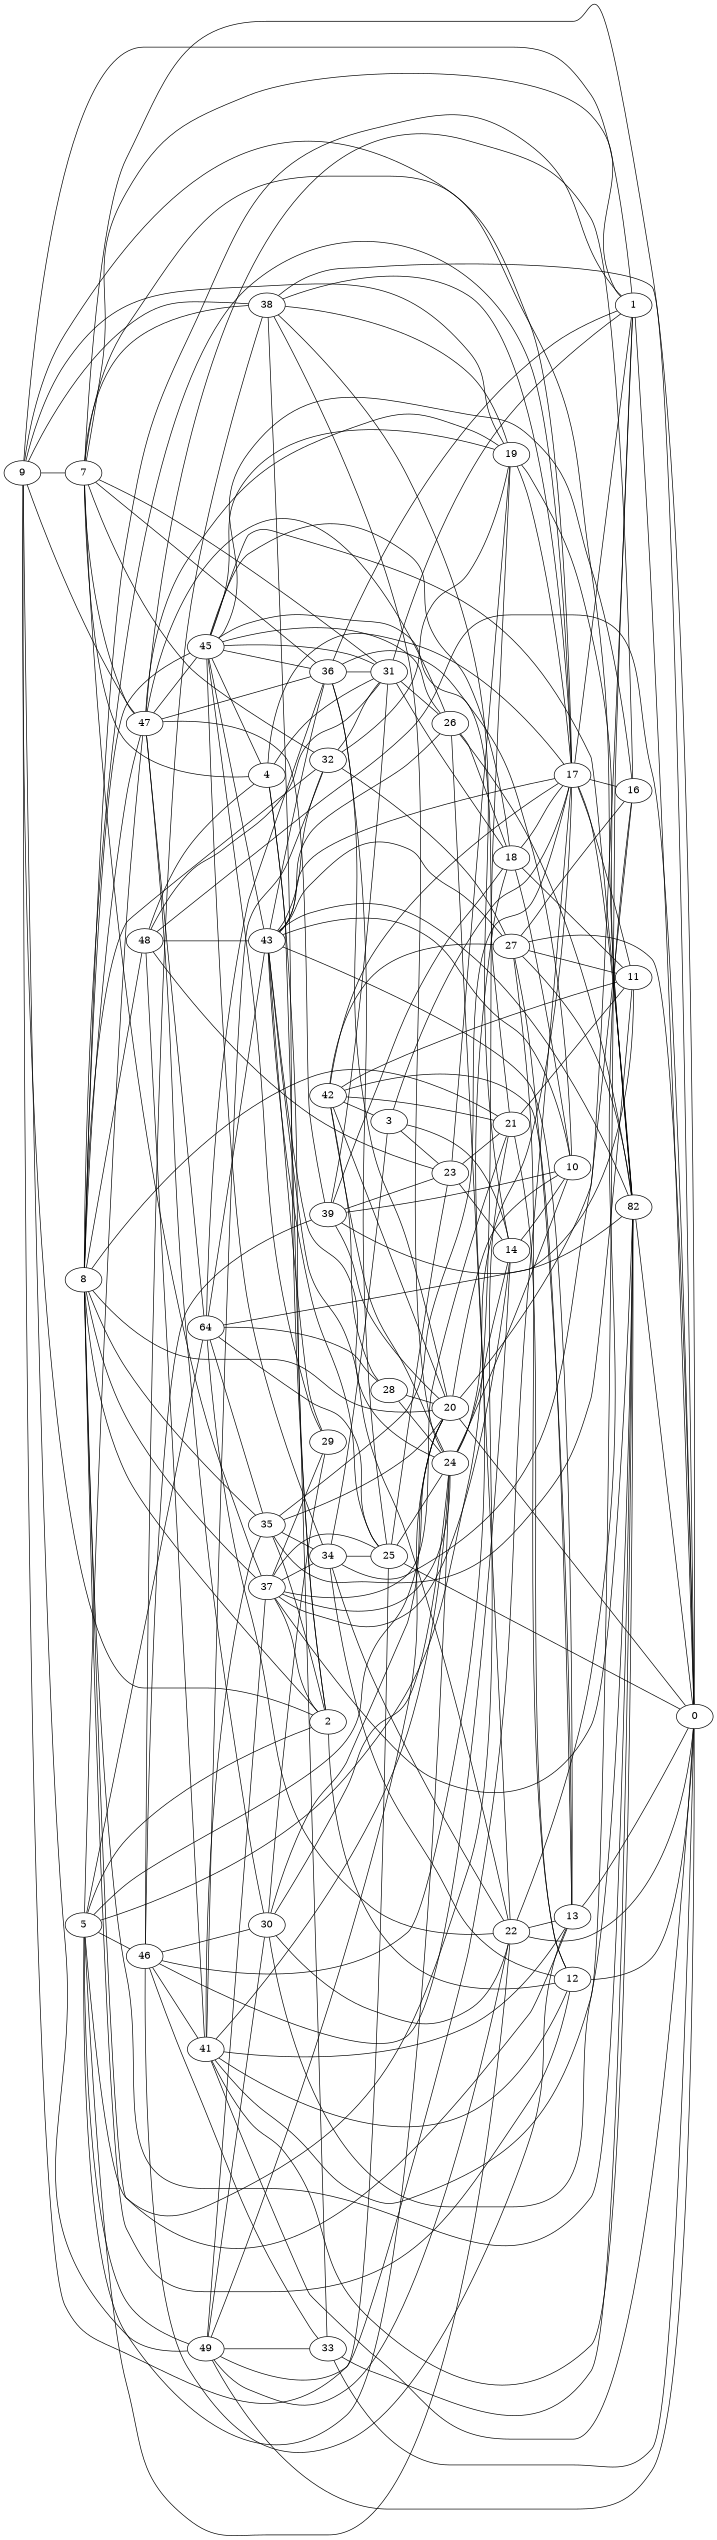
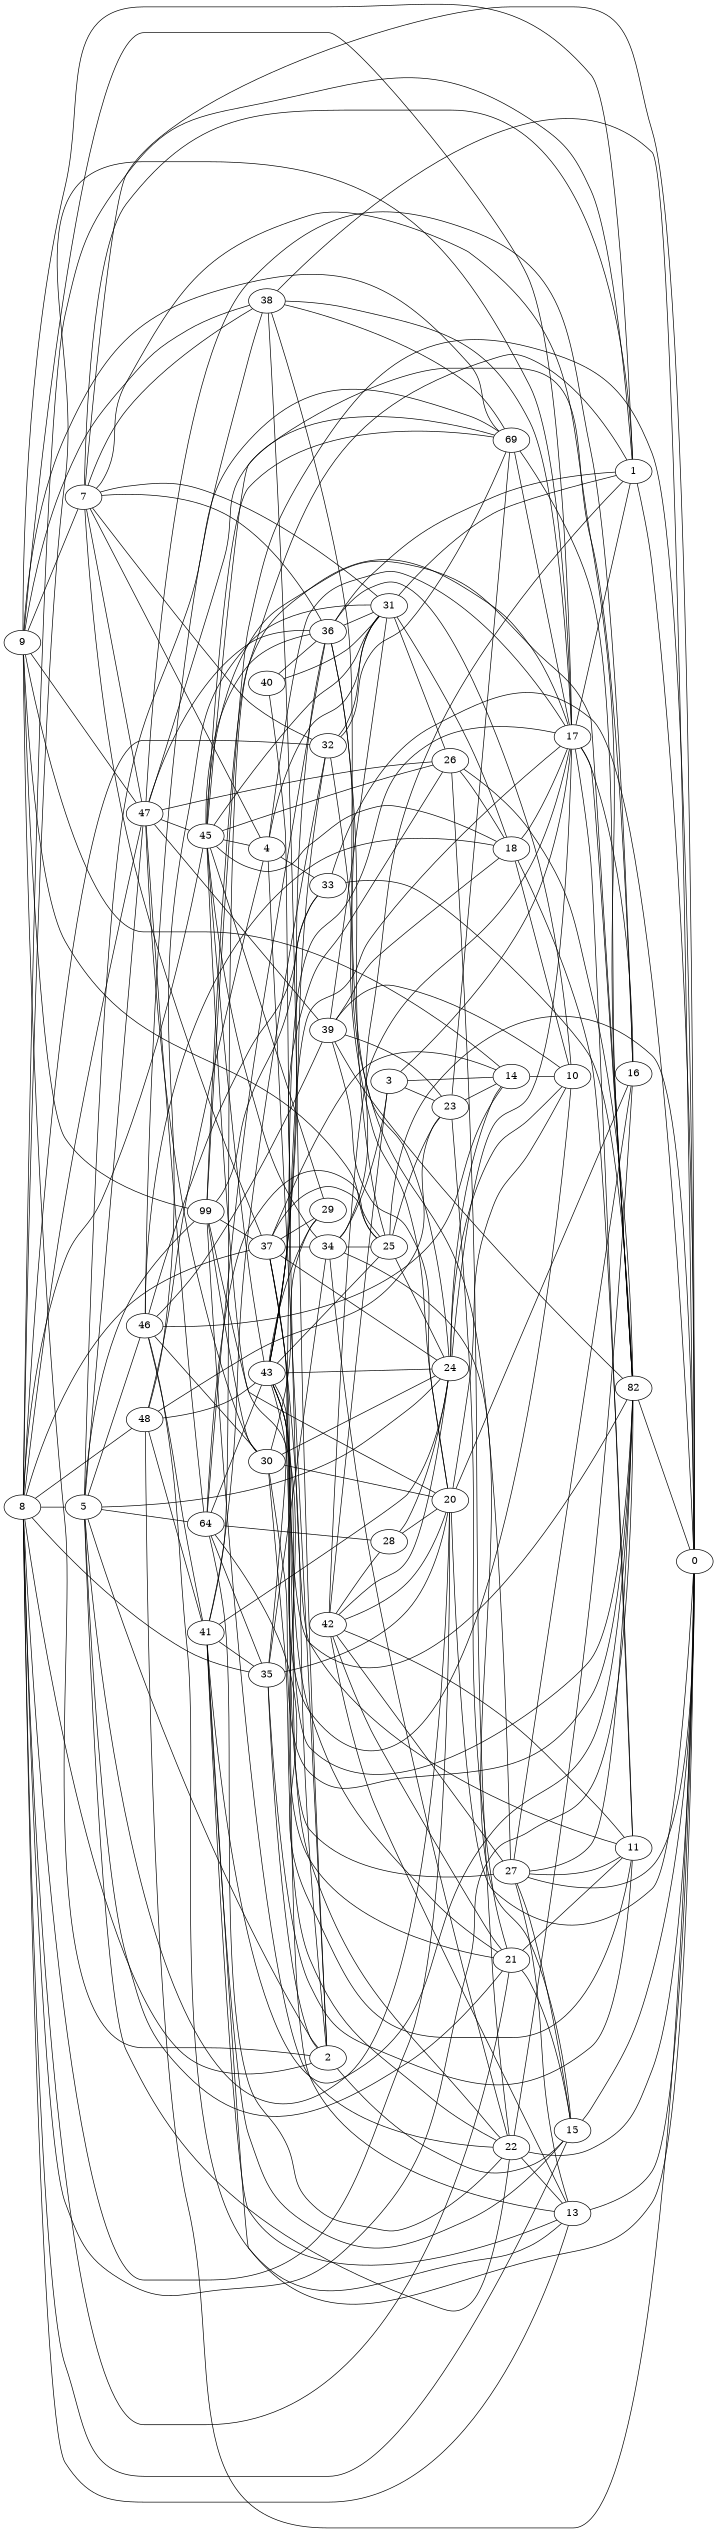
node "19": label "19" -> "69"
node "40": added
edge "38" -- "14": now "9" -- "14"
edge "8" -- "5": added
node "12": label "12" -> "15"
node "49": label "49" -> "99"
